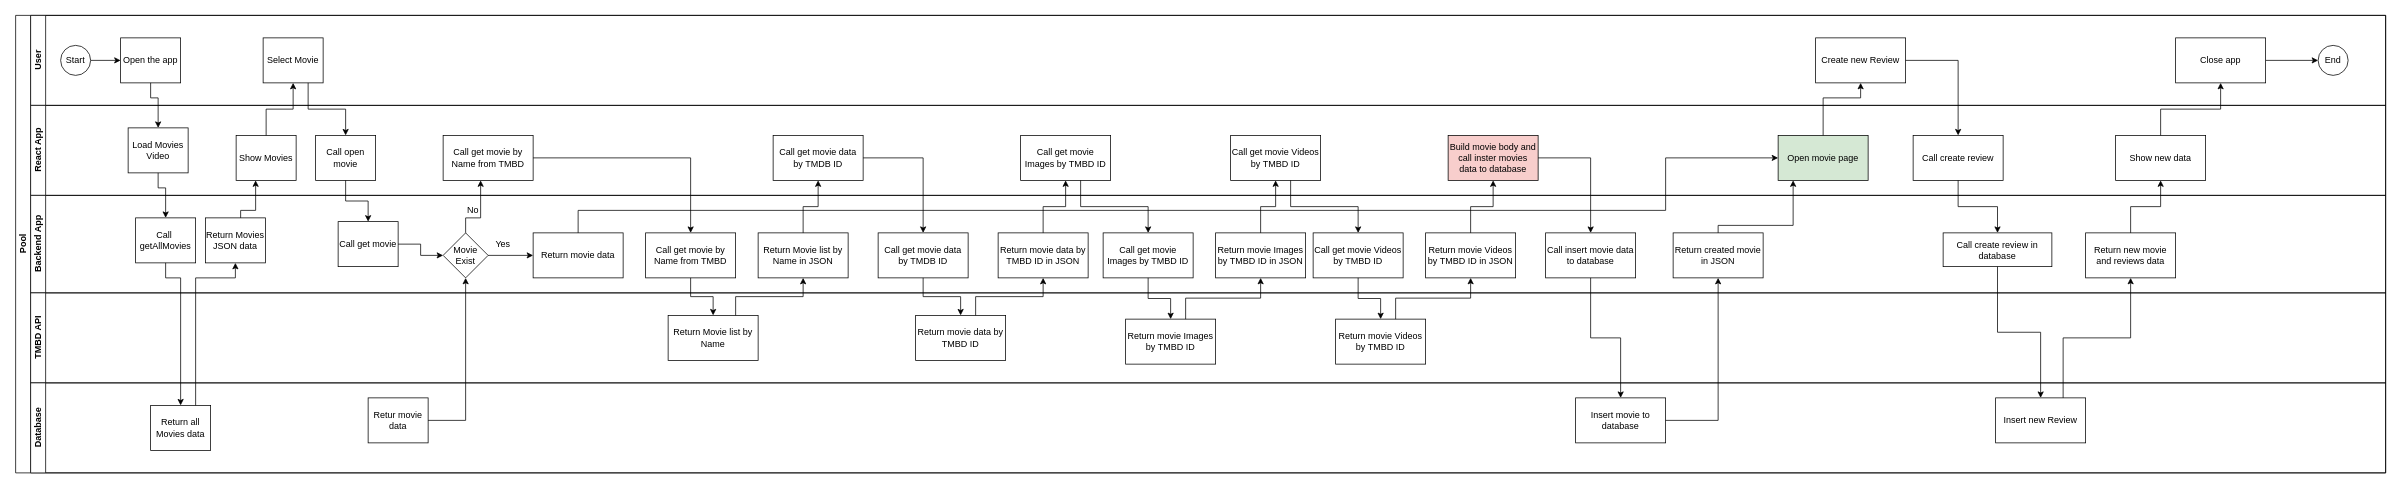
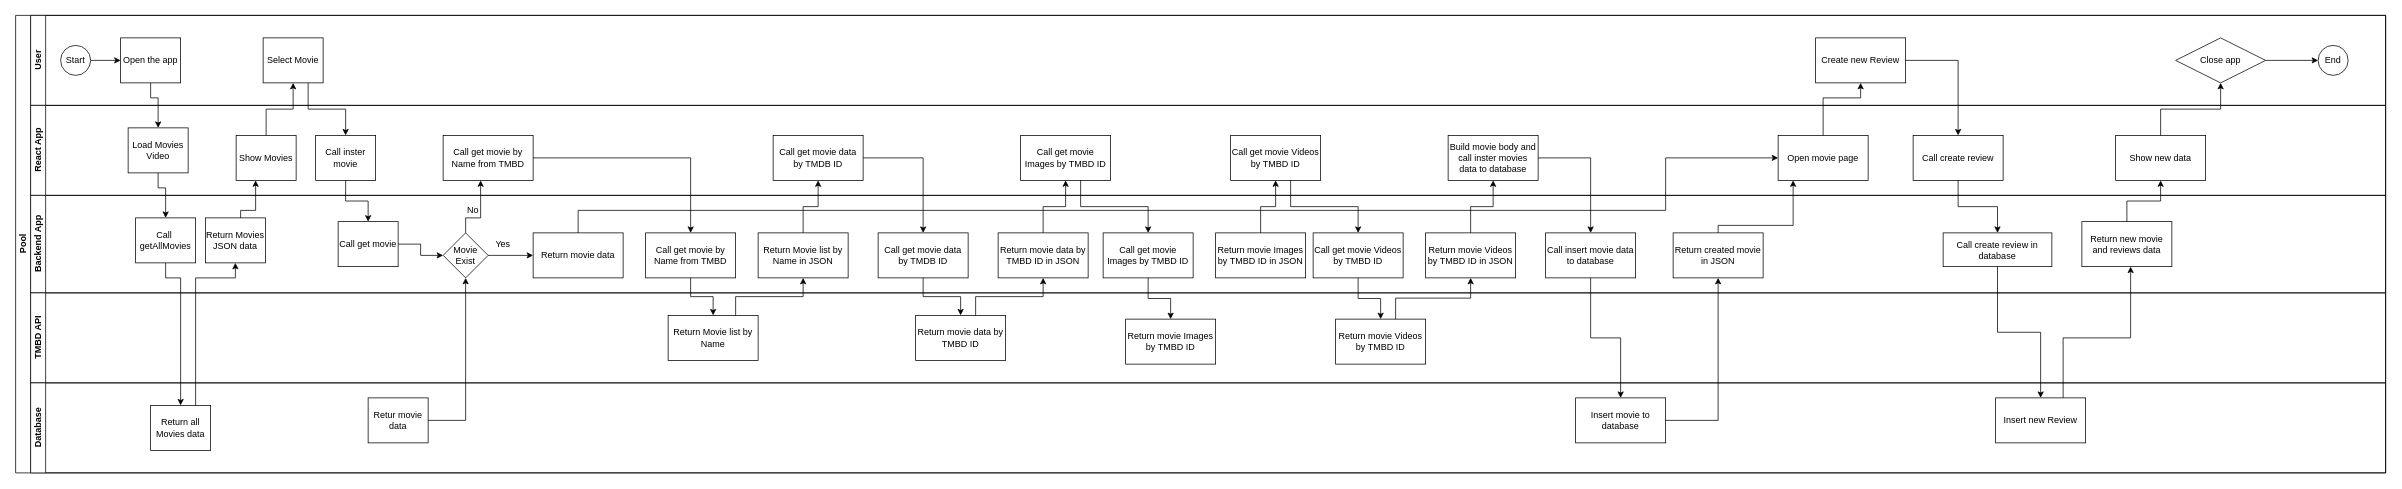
node "Close app": shape rectangle -> diamond
node "Call open movie": label "Call open movie" -> "Call inster movie"
node "Build movie body and call inster movies data to database": fillcolor #f8cecc -> #ffffff
node "Open movie page": fillcolor #d5e8d4 -> #ffffff
node "Return new movie and reviews data": moved (2130, 255) -> (2127, 244)
edge "Return movie Images by TMBD ID" -> "Return movie Images by TMBD ID in JSON": removed
